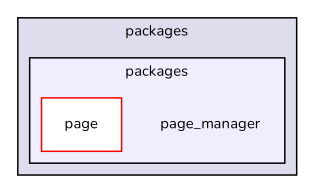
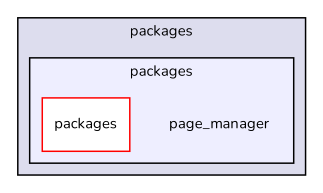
node "page": label "page" -> "packages"
